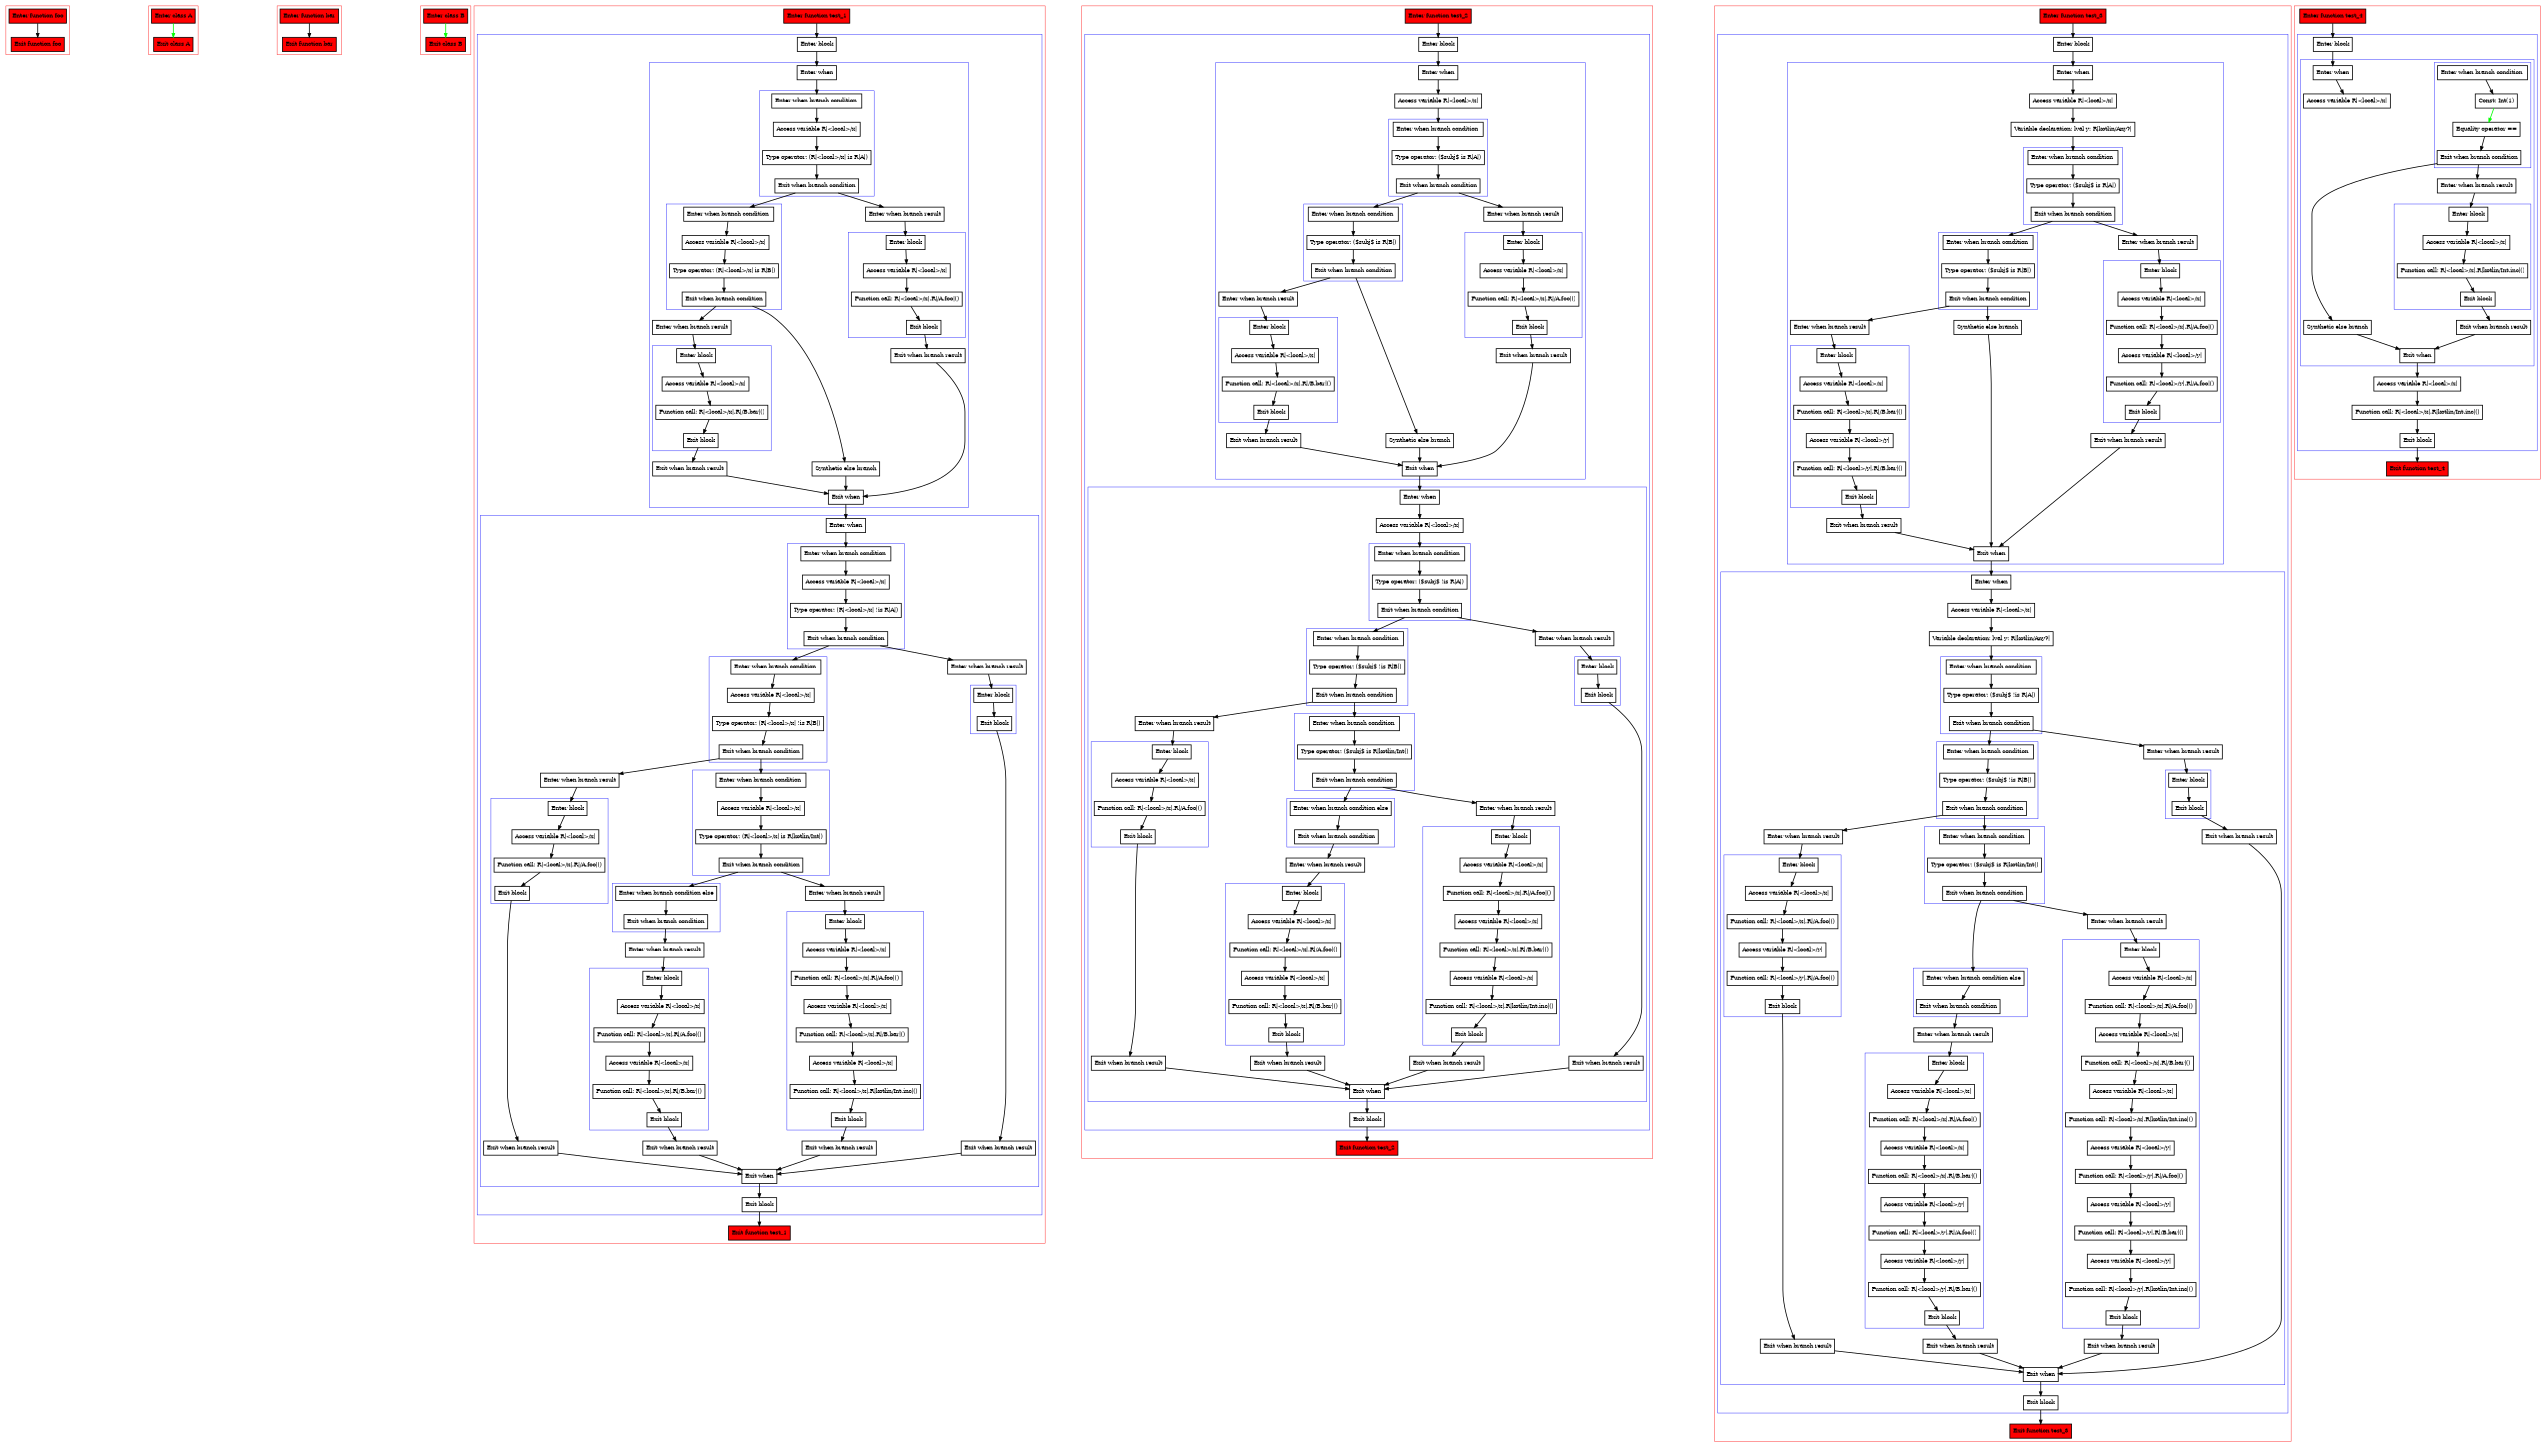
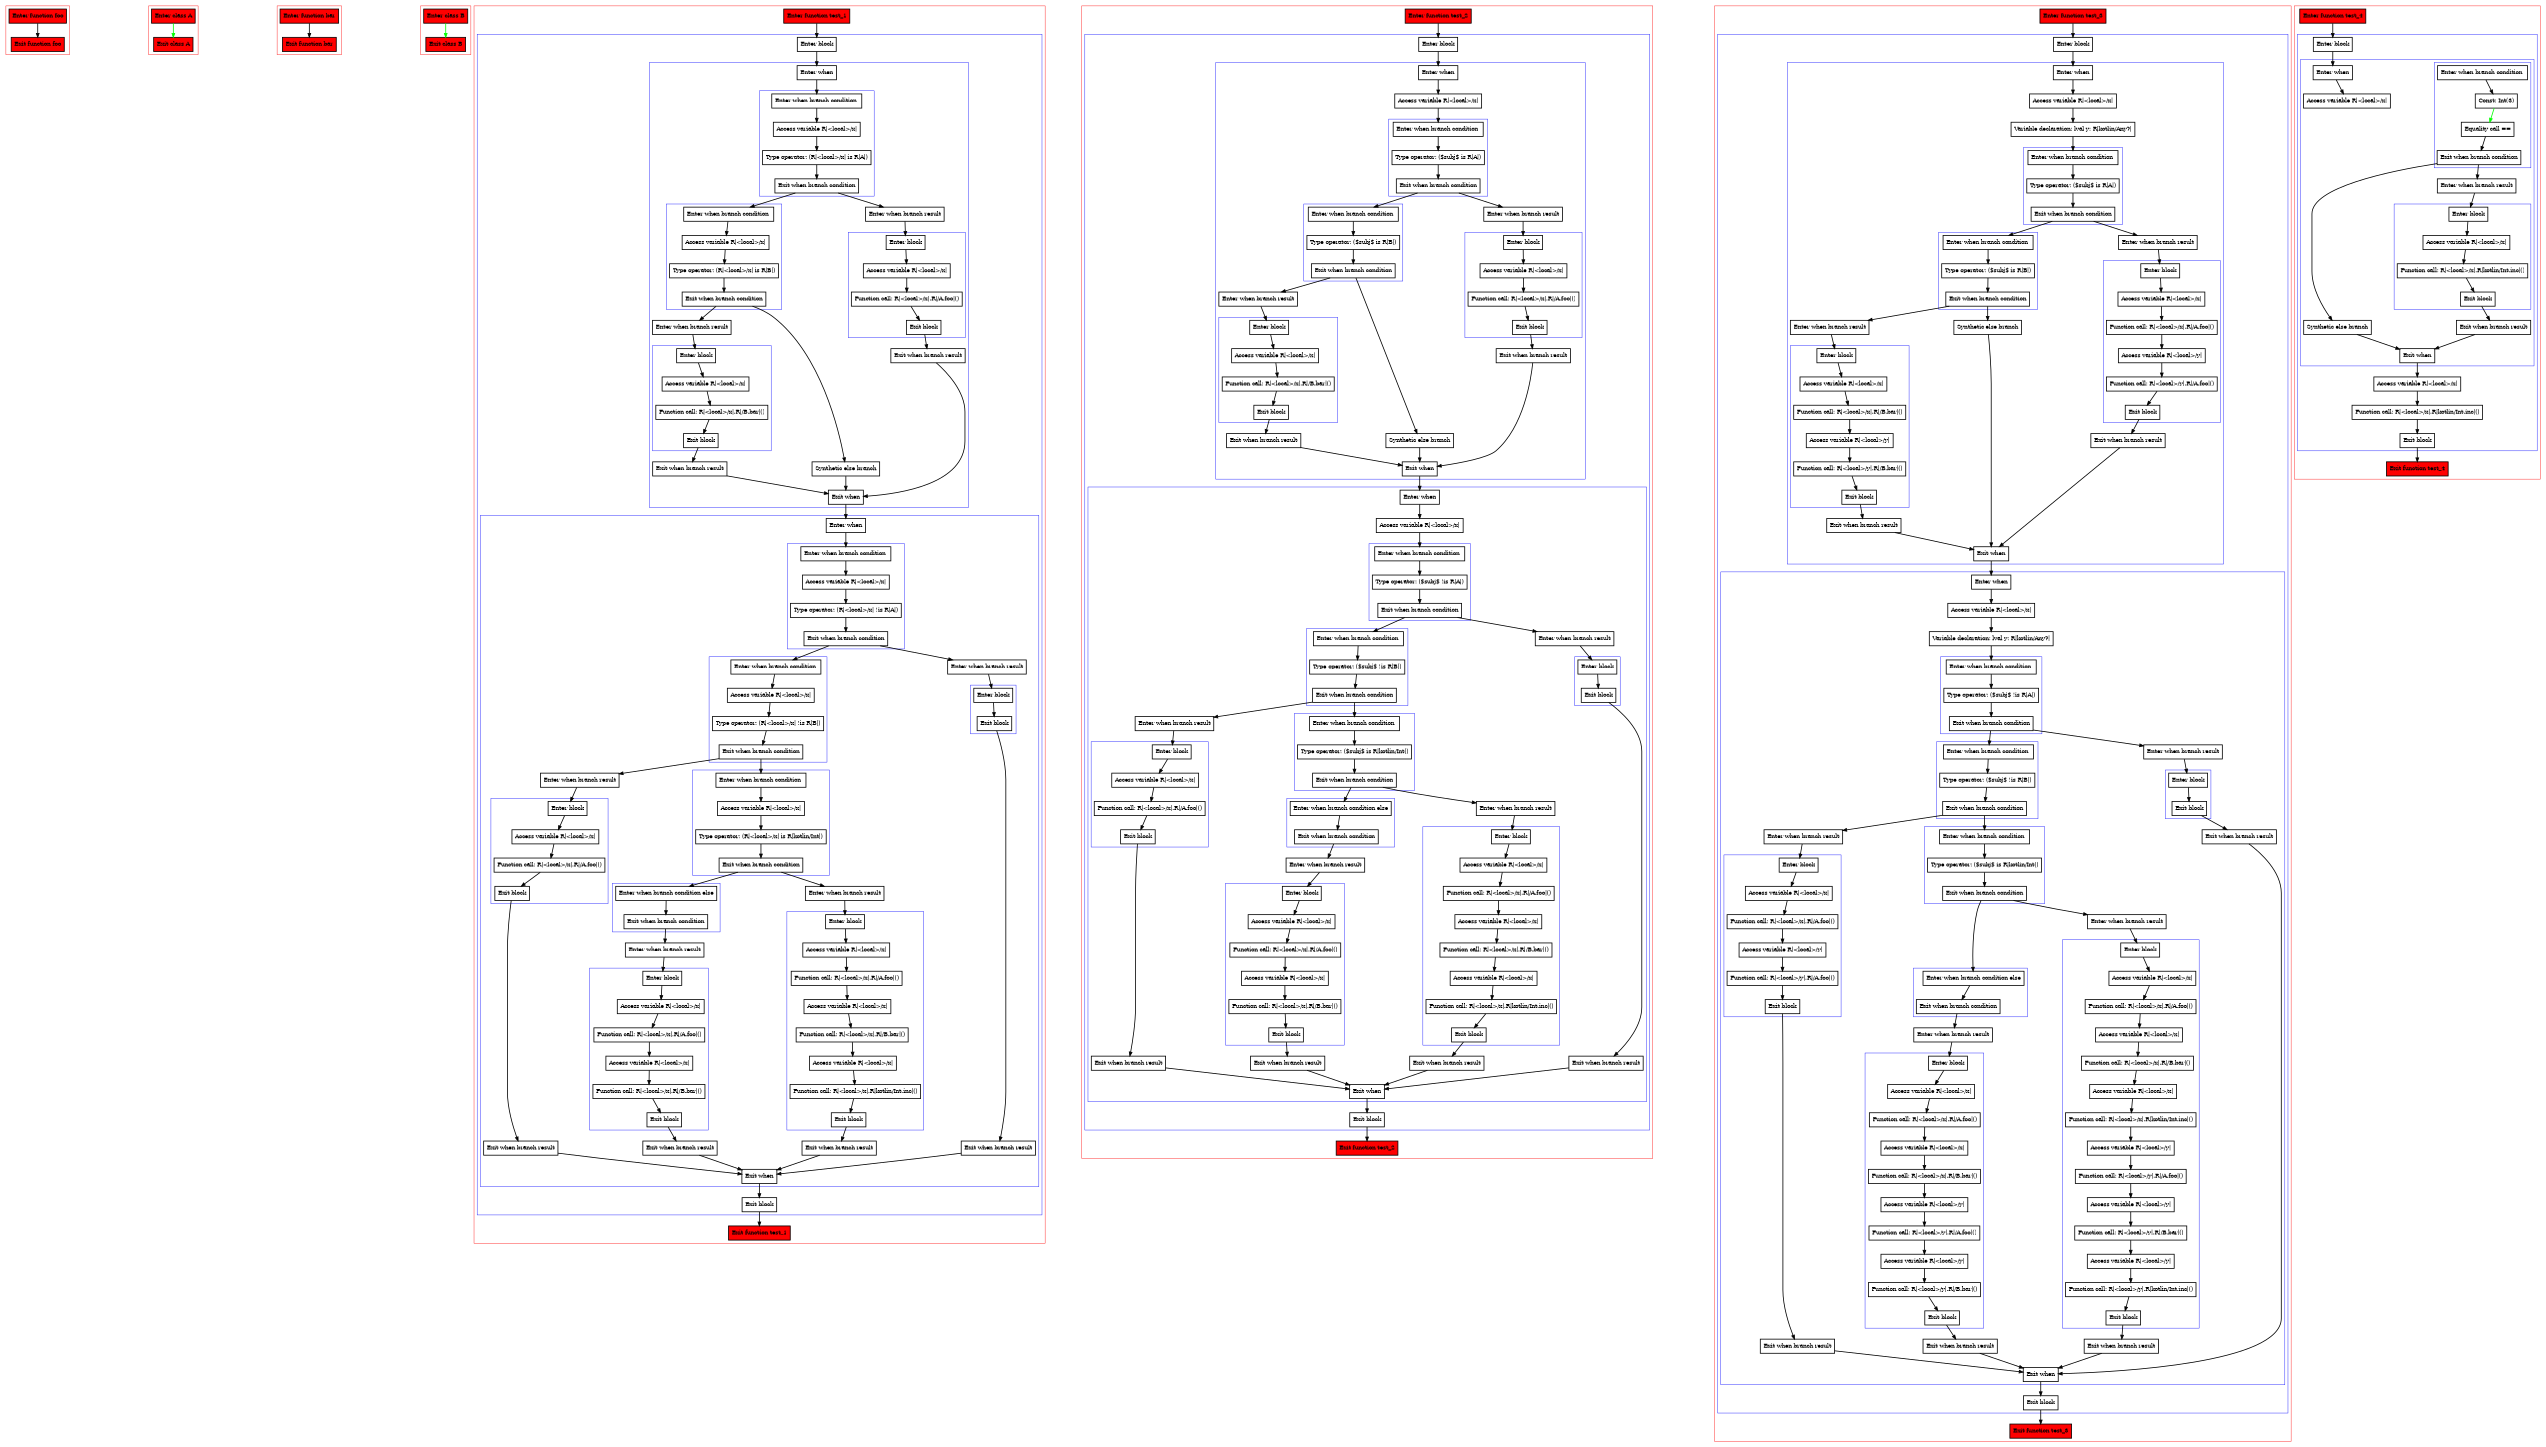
node "Const: Int(1)": label "Const: Int(1)" -> "Const: Int(3)"
node "Equality operator ==": label "Equality operator ==" -> "Equality call =="
